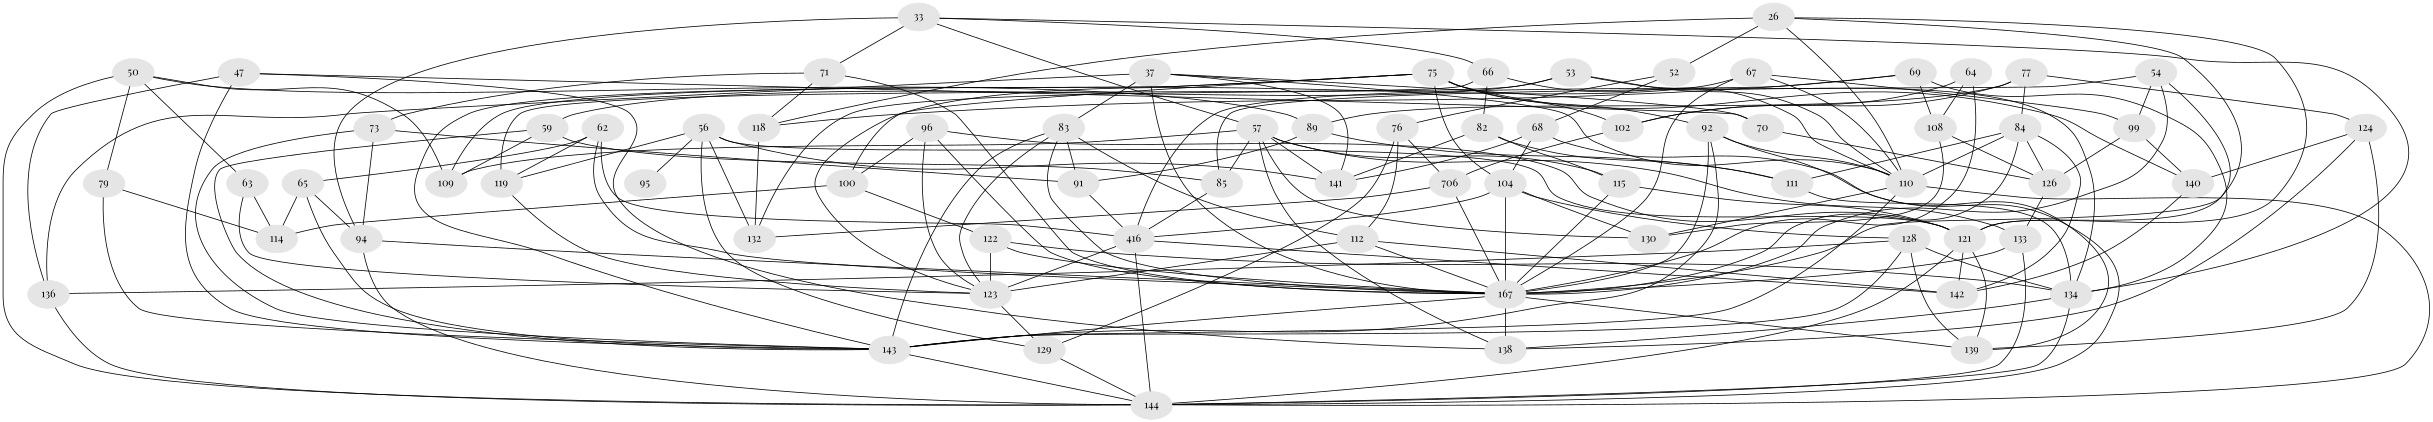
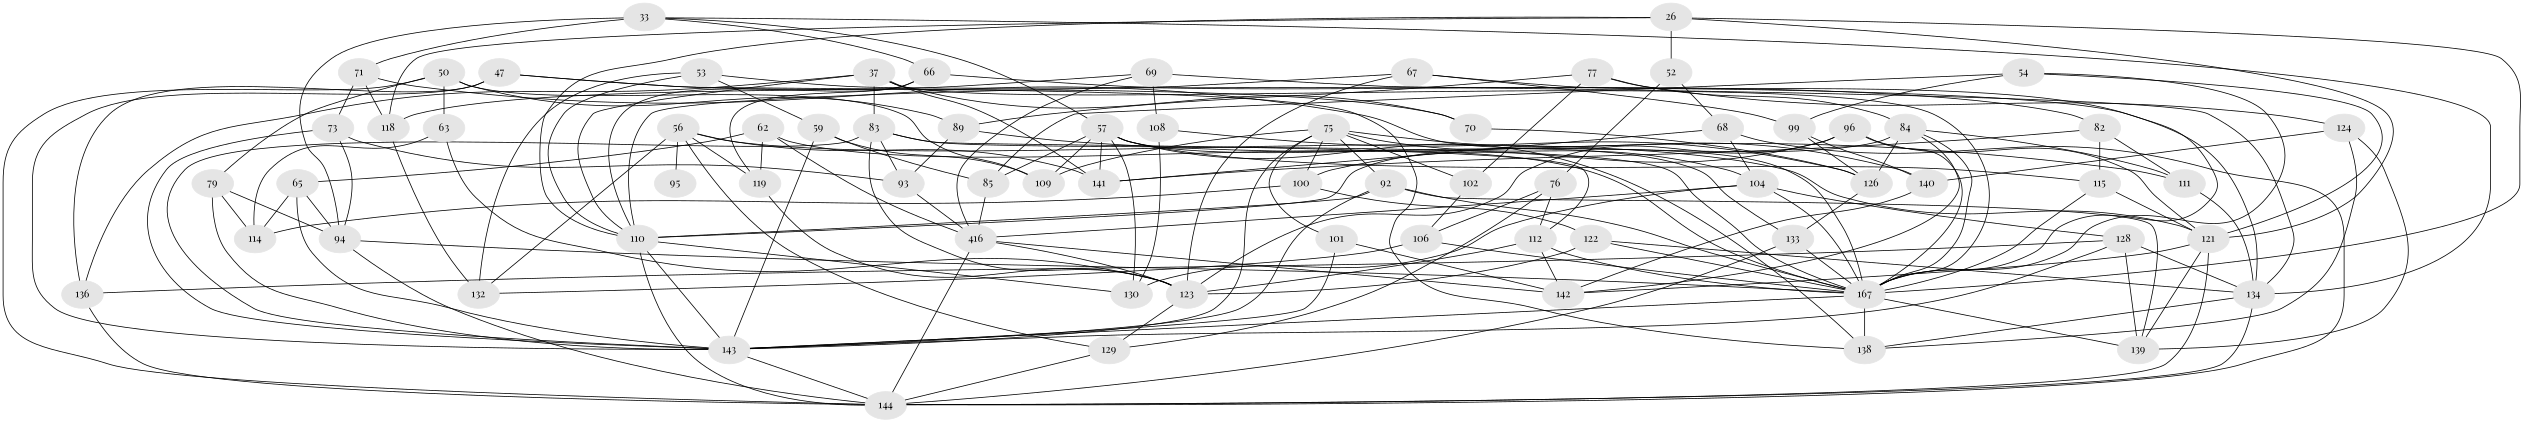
node "64": removed
node "91": label "91" -> "93"
node "706": label "706" -> "106"
edge "79" -- "94": added
node "101": added
